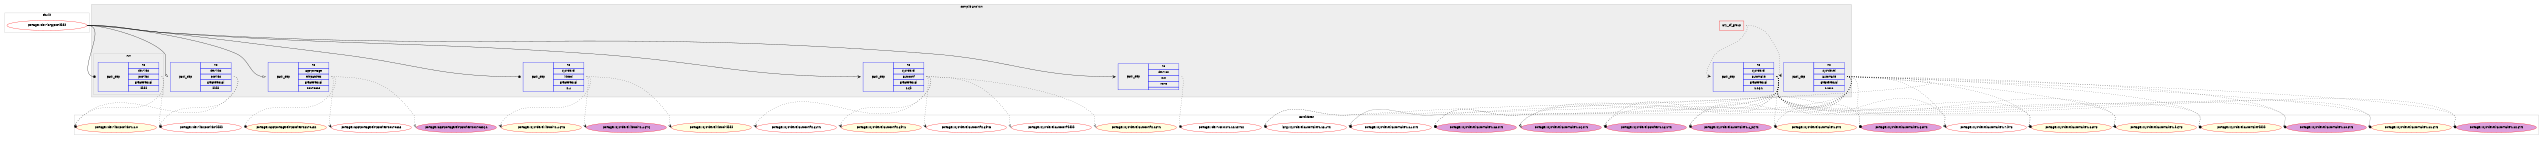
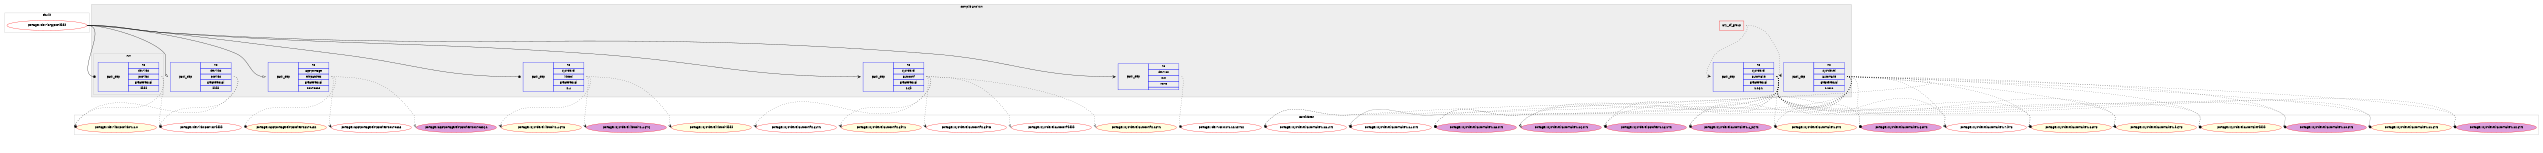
node "portage://dev-libs/pcc-libs-9999": label "portage://dev-libs/pcc-libs-9999" -> "portage://dev-libs/pcc-vcs-9999"
node "lang://sys-devel/automake-1.13.4-r2": label "lang://sys-devel/automake-1.13.4-r2" -> "portage://sys-devel/automake-1.13.4-r2"
